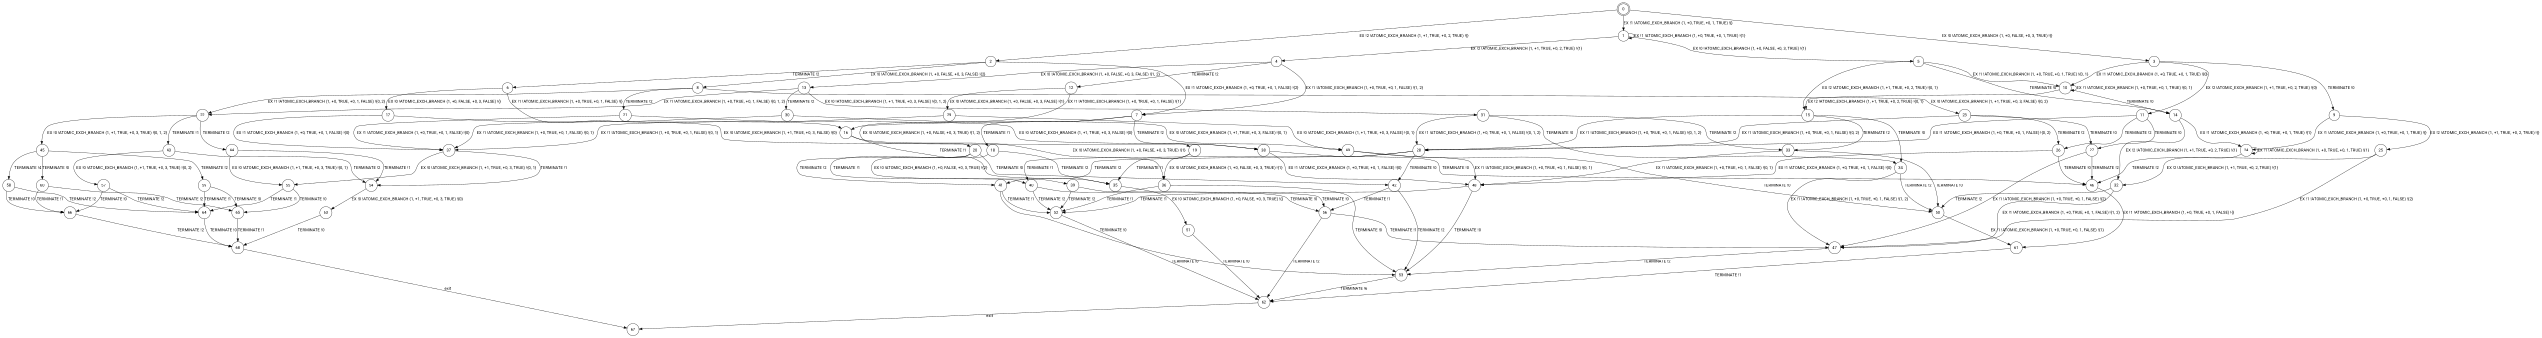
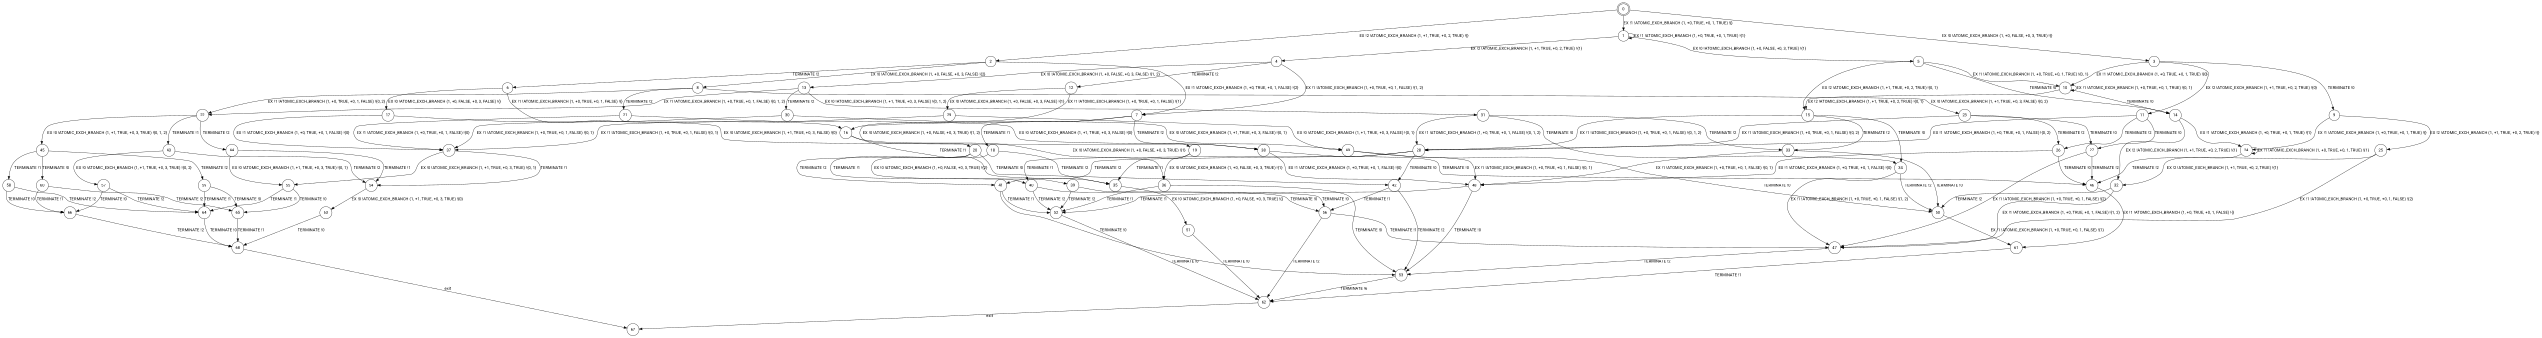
edge "45" -> "58": label "TERMINATE !4" -> "TERMINATE !1"
